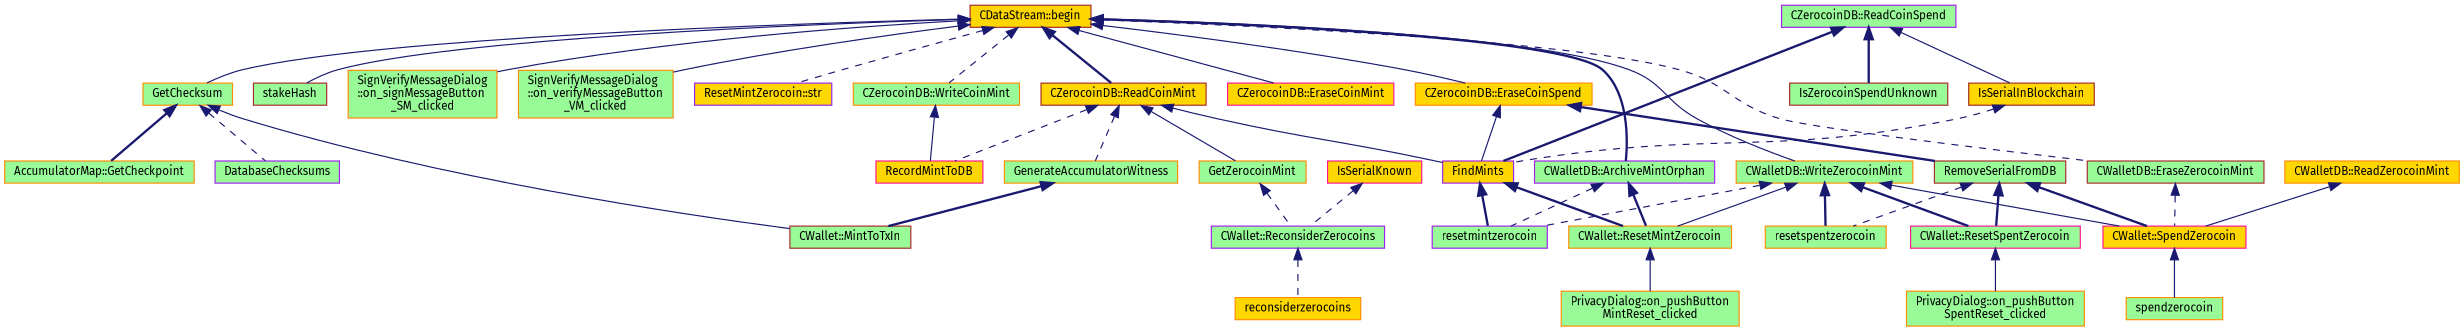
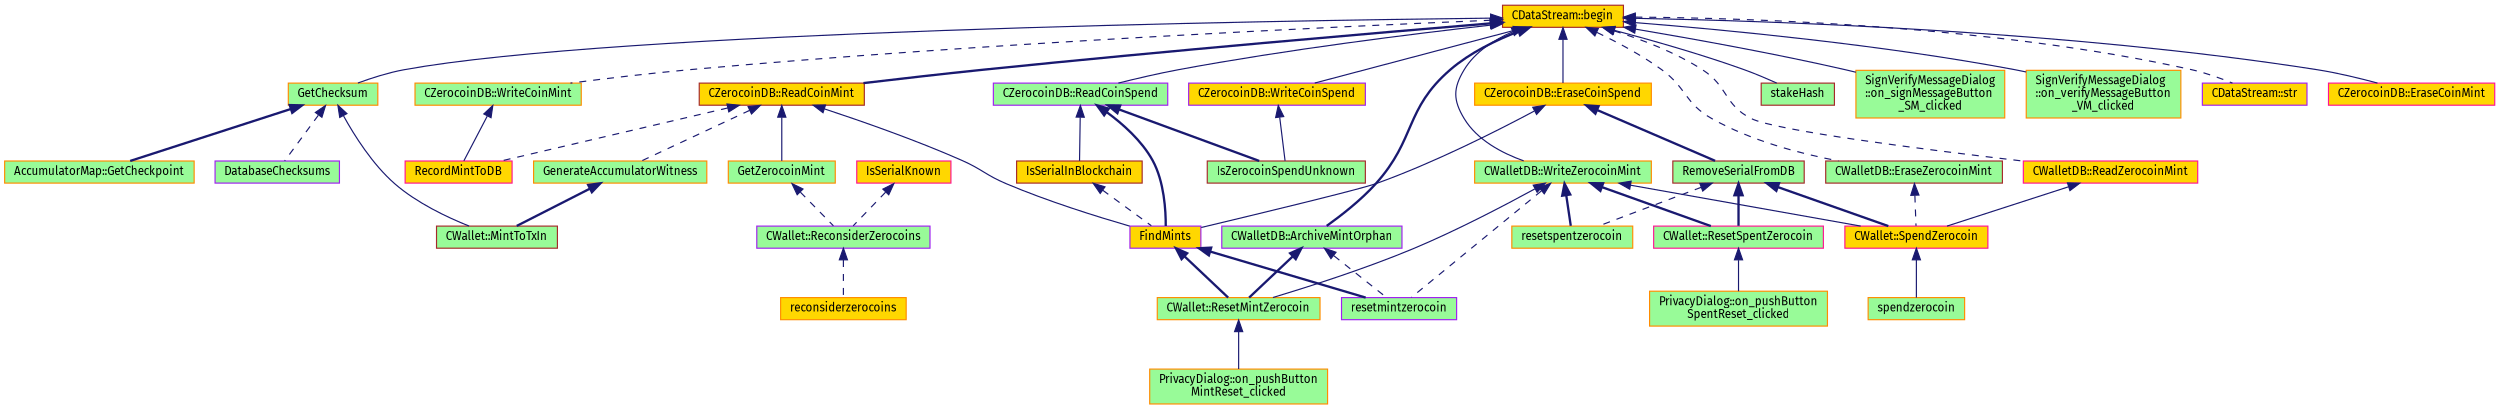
edge "CZerocoinDB::ReadCoinSpend" -> "CDataStream::begin": added
node "ResetMintZerocoin::str": label "ResetMintZerocoin::str" -> "CDataStream::str"
node "CZerocoinDB::WriteCoinSpend": added
edge "CWalletDB::ReadZerocoinMint" -> "CDataStream::begin": added
node "CWalletDB::ReadZerocoinMint": color darkorange -> deeppink
